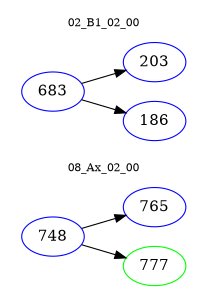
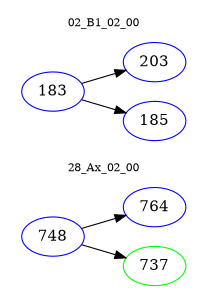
node "683": label "683" -> "183"
node "186": label "186" -> "185"
cluster "08_Ax_02_00": label "08_Ax_02_00" -> "28_Ax_02_00"
node "765": label "765" -> "764"
node "777": label "777" -> "737"
